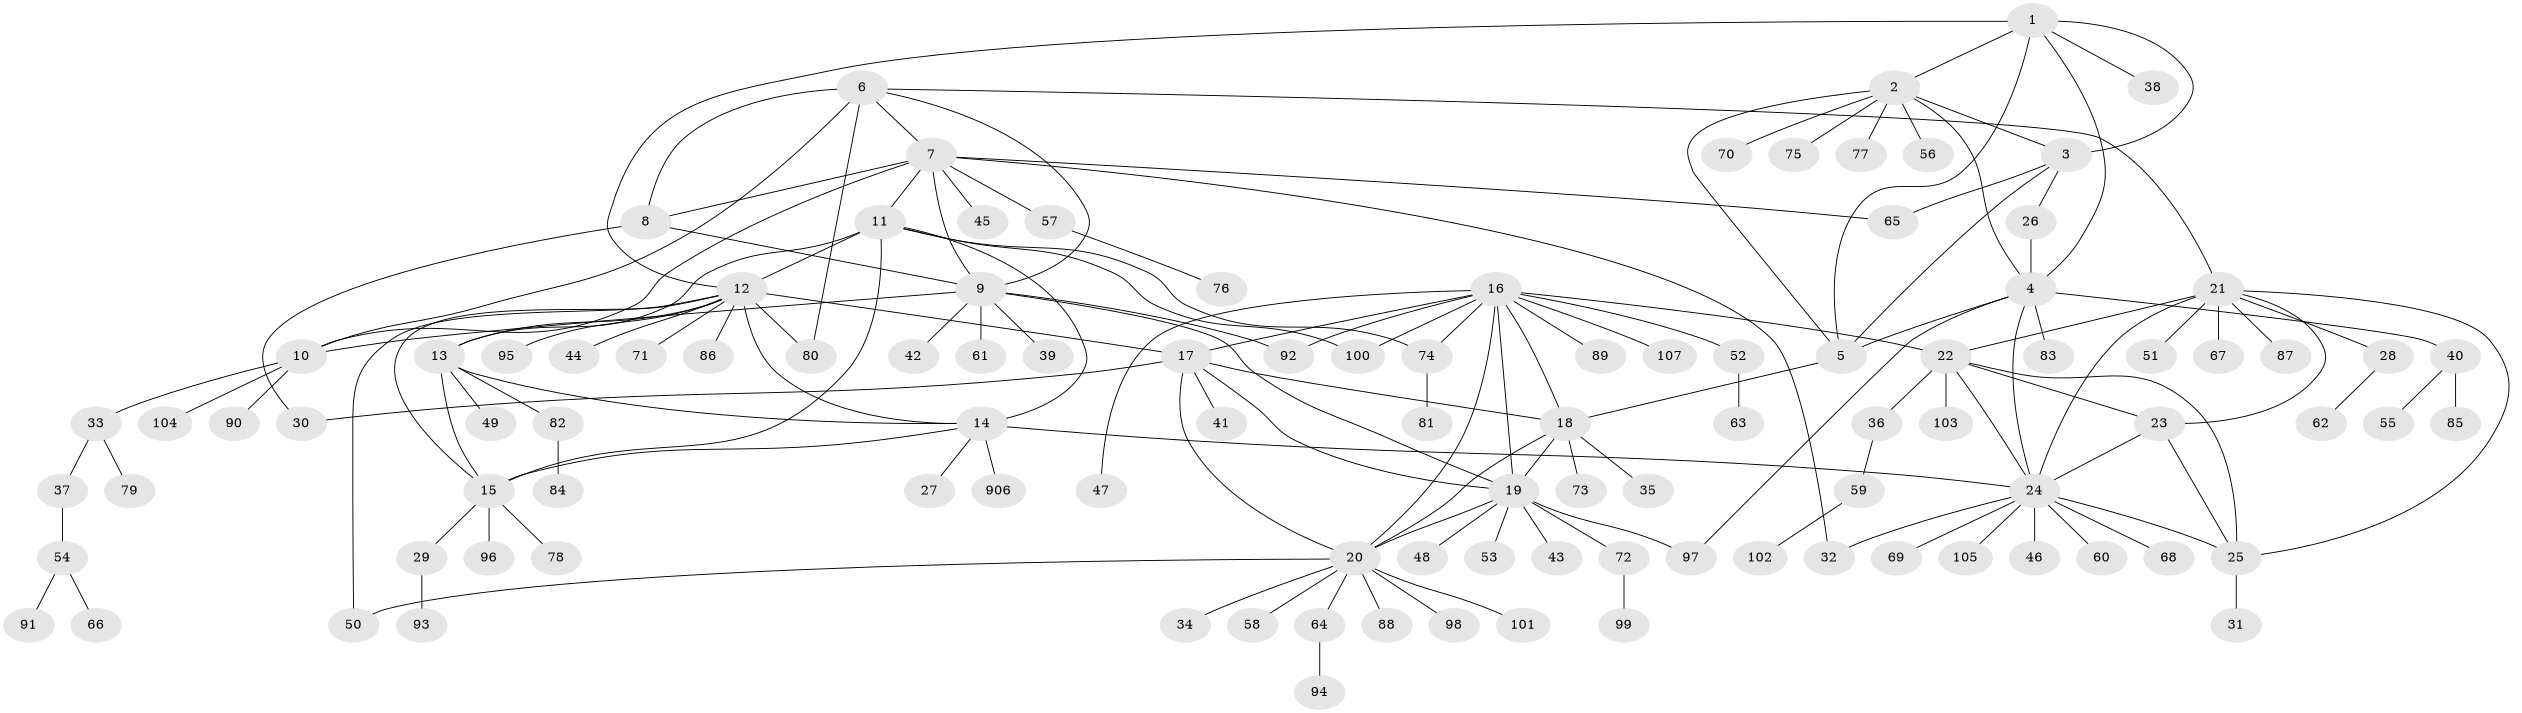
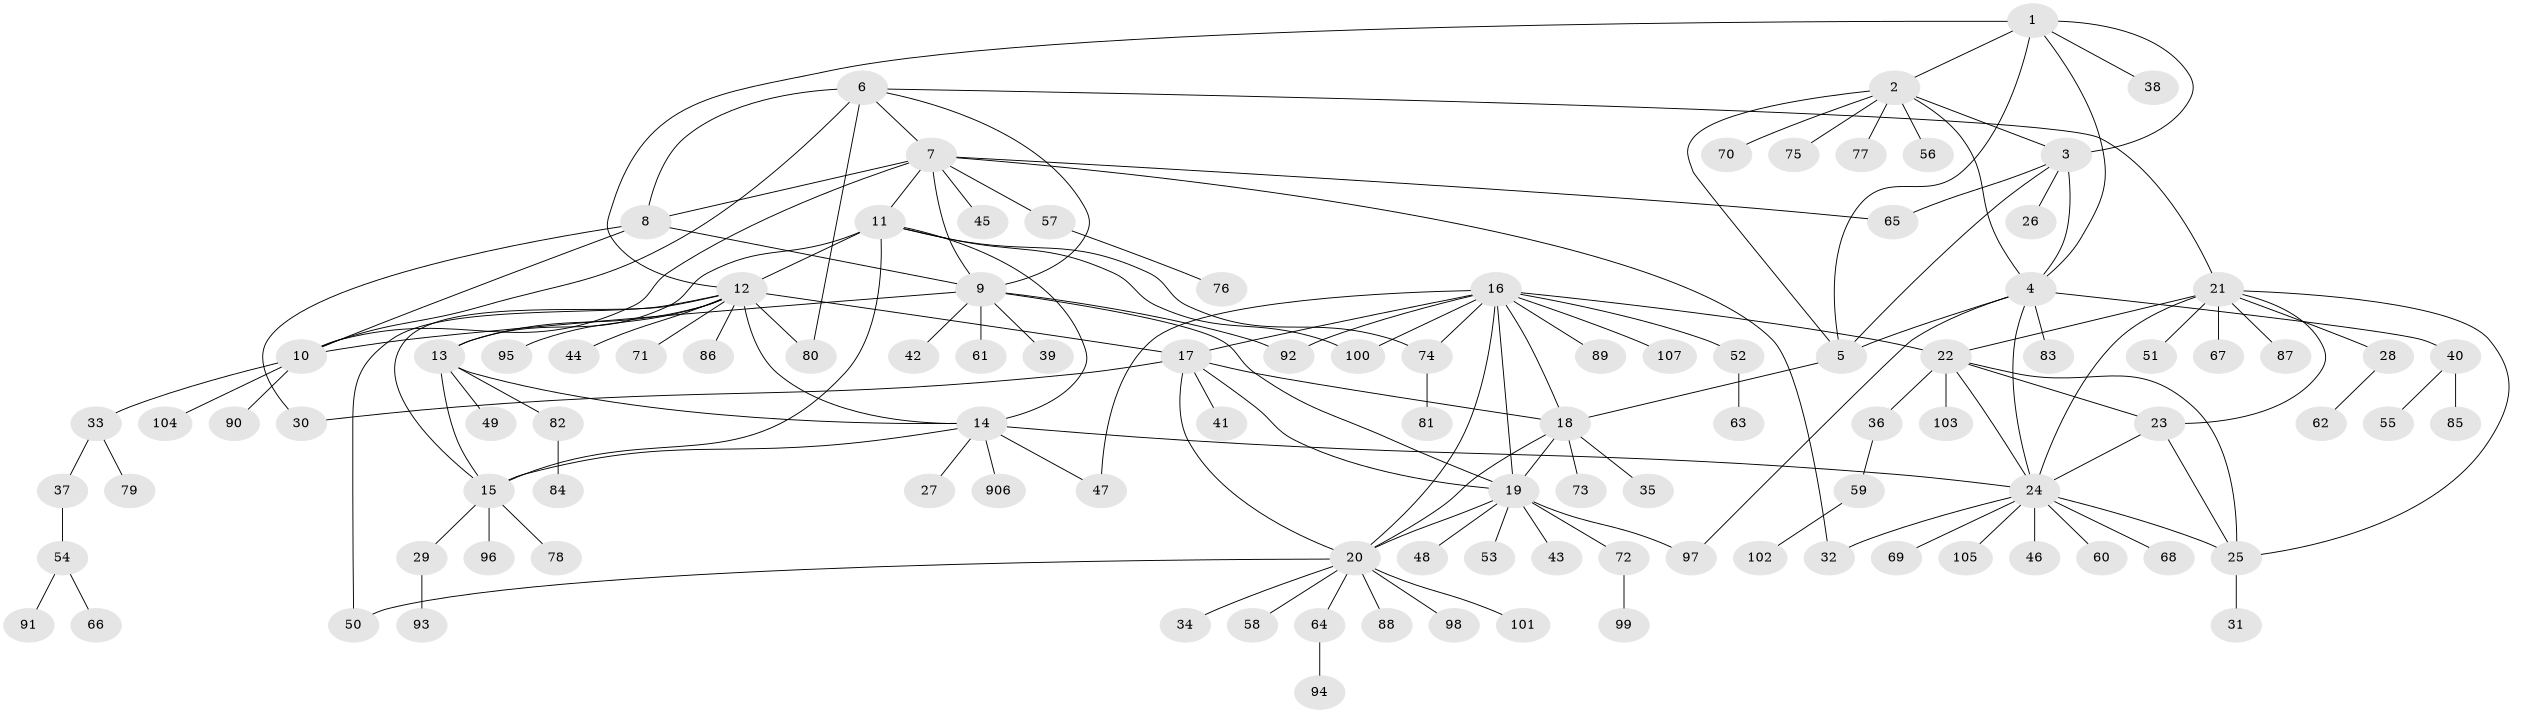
edge "26" -- "4": now "3" -- "4"
edge "8" -- "10": added
edge "14" -- "47": added
